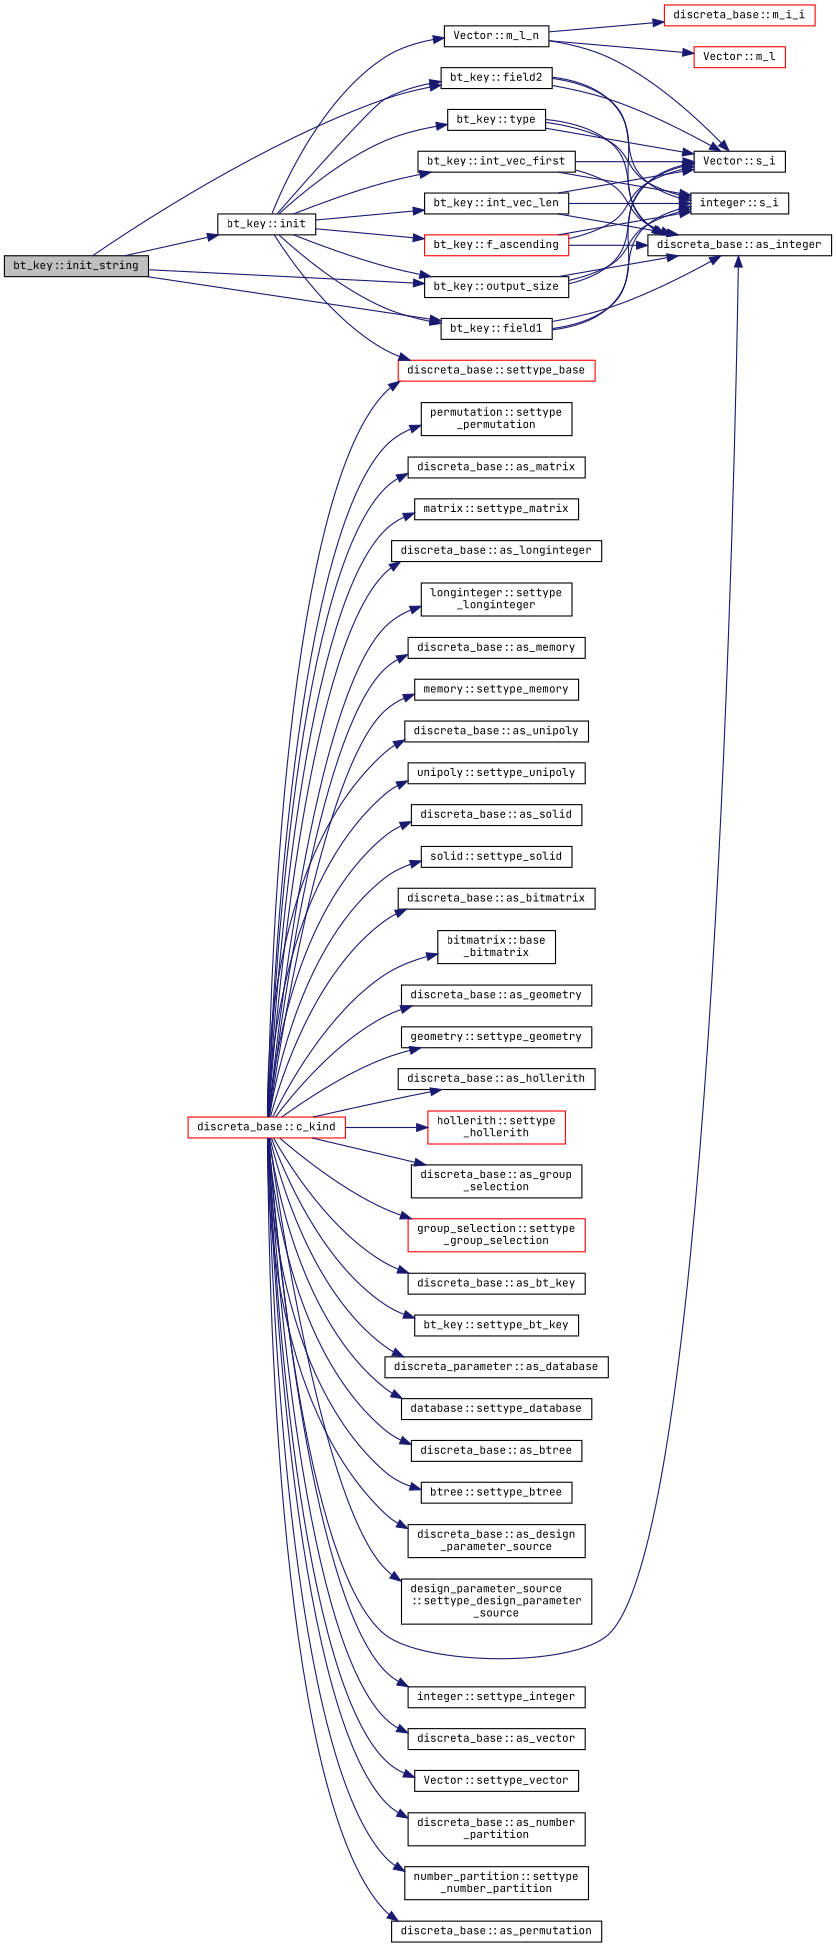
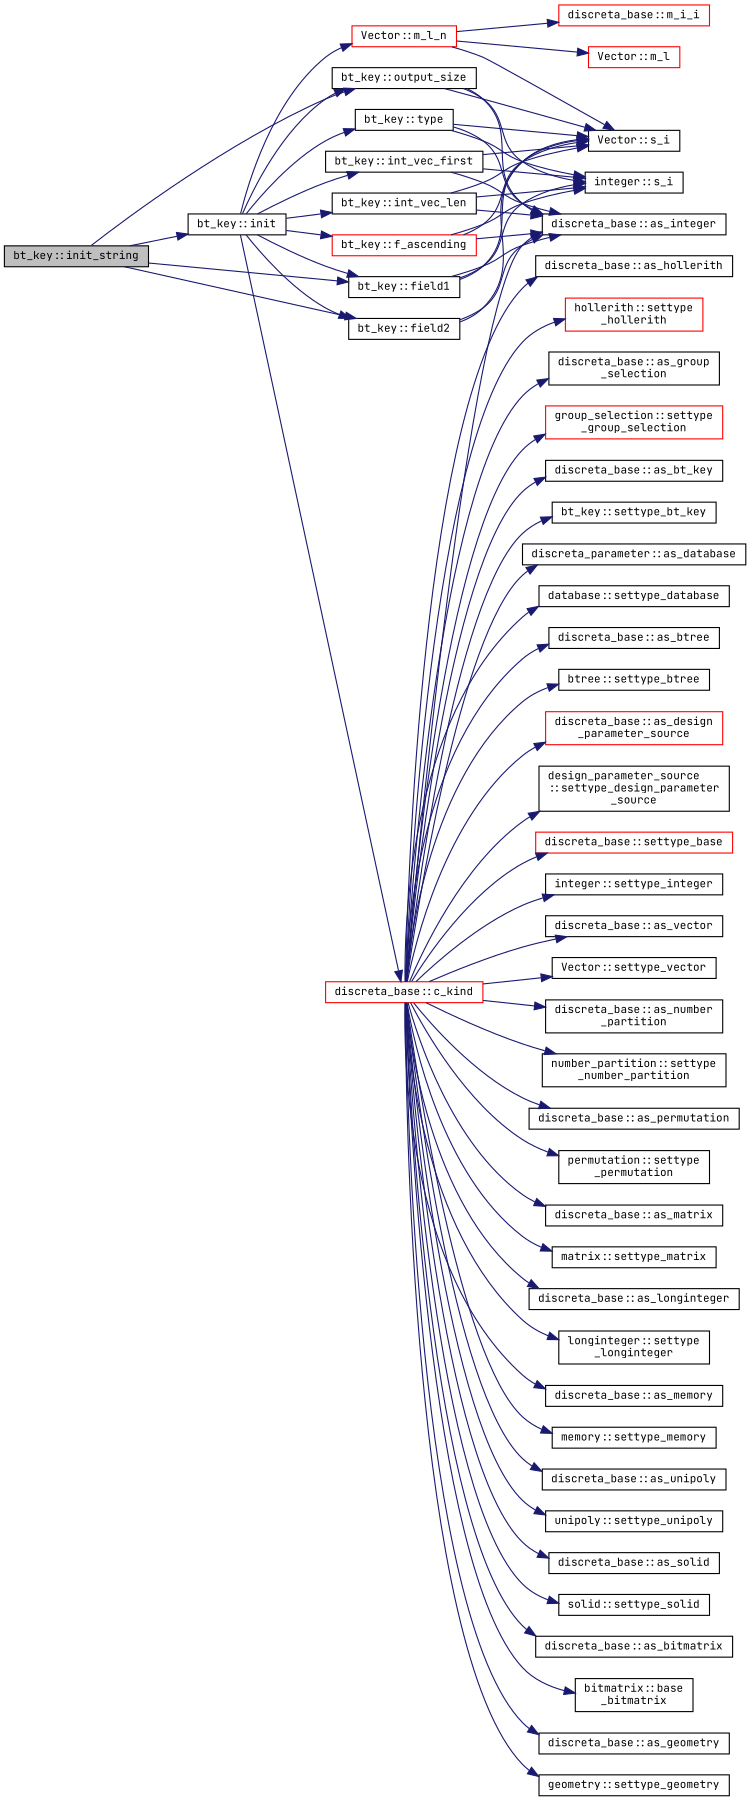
node "Vector::m_l_n": color black -> red
edge "bt_key::field2" -> "integer::s_i": removed
edge "bt_key::init" -> "discreta_base::settype_base": now "bt_key::init" -> "discreta_base::c_kind"
node "discreta_base::as_design _parameter_source": color black -> red
